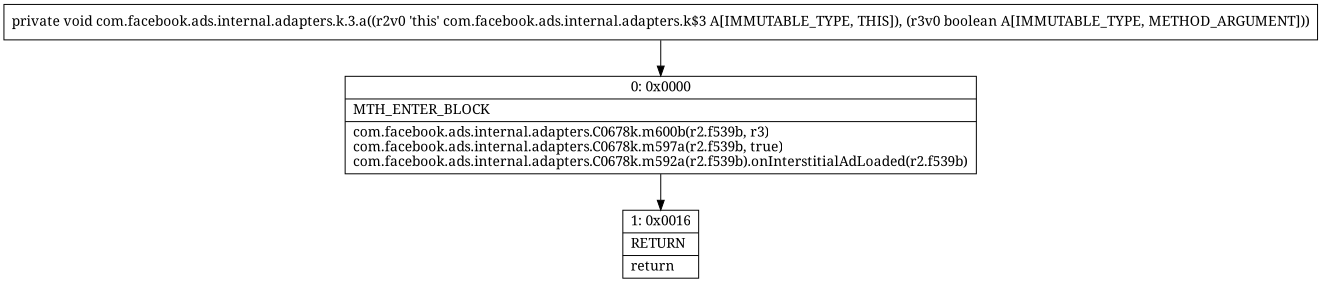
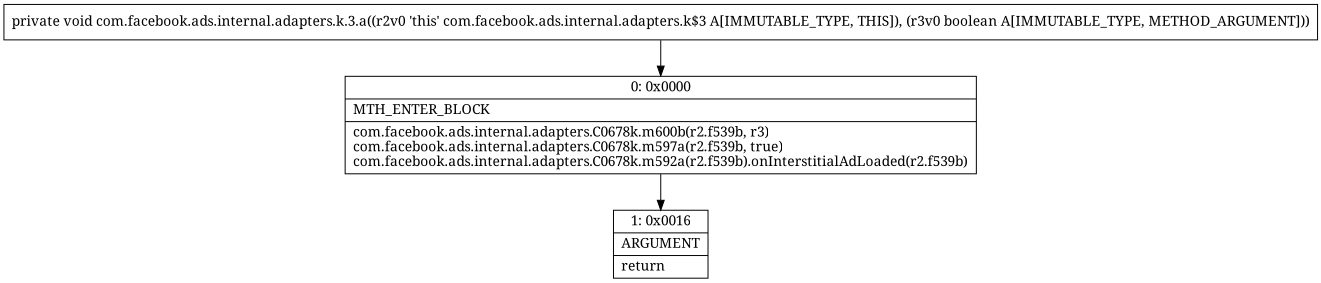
node "1: 0x0016": text "RETURN" -> "ARGUMENT"
